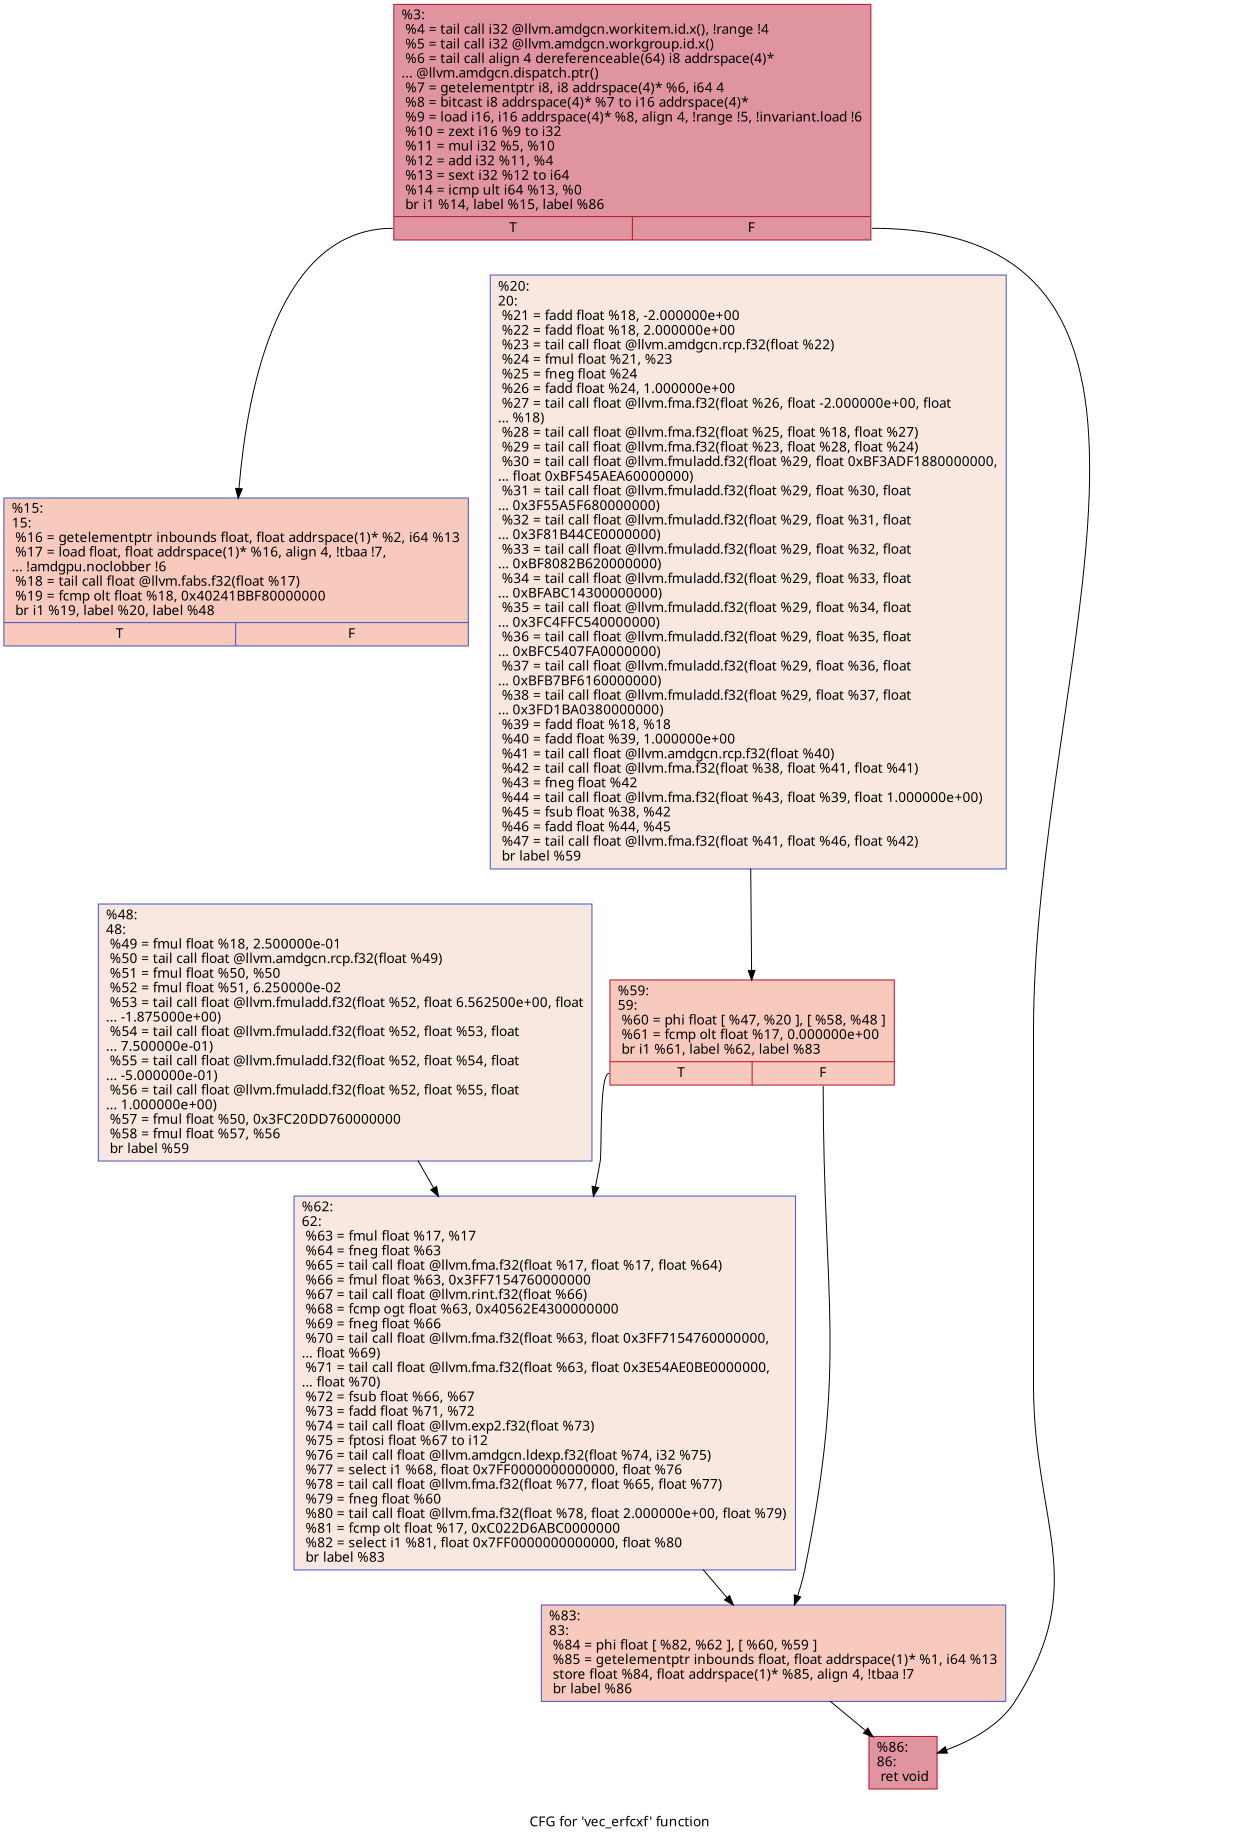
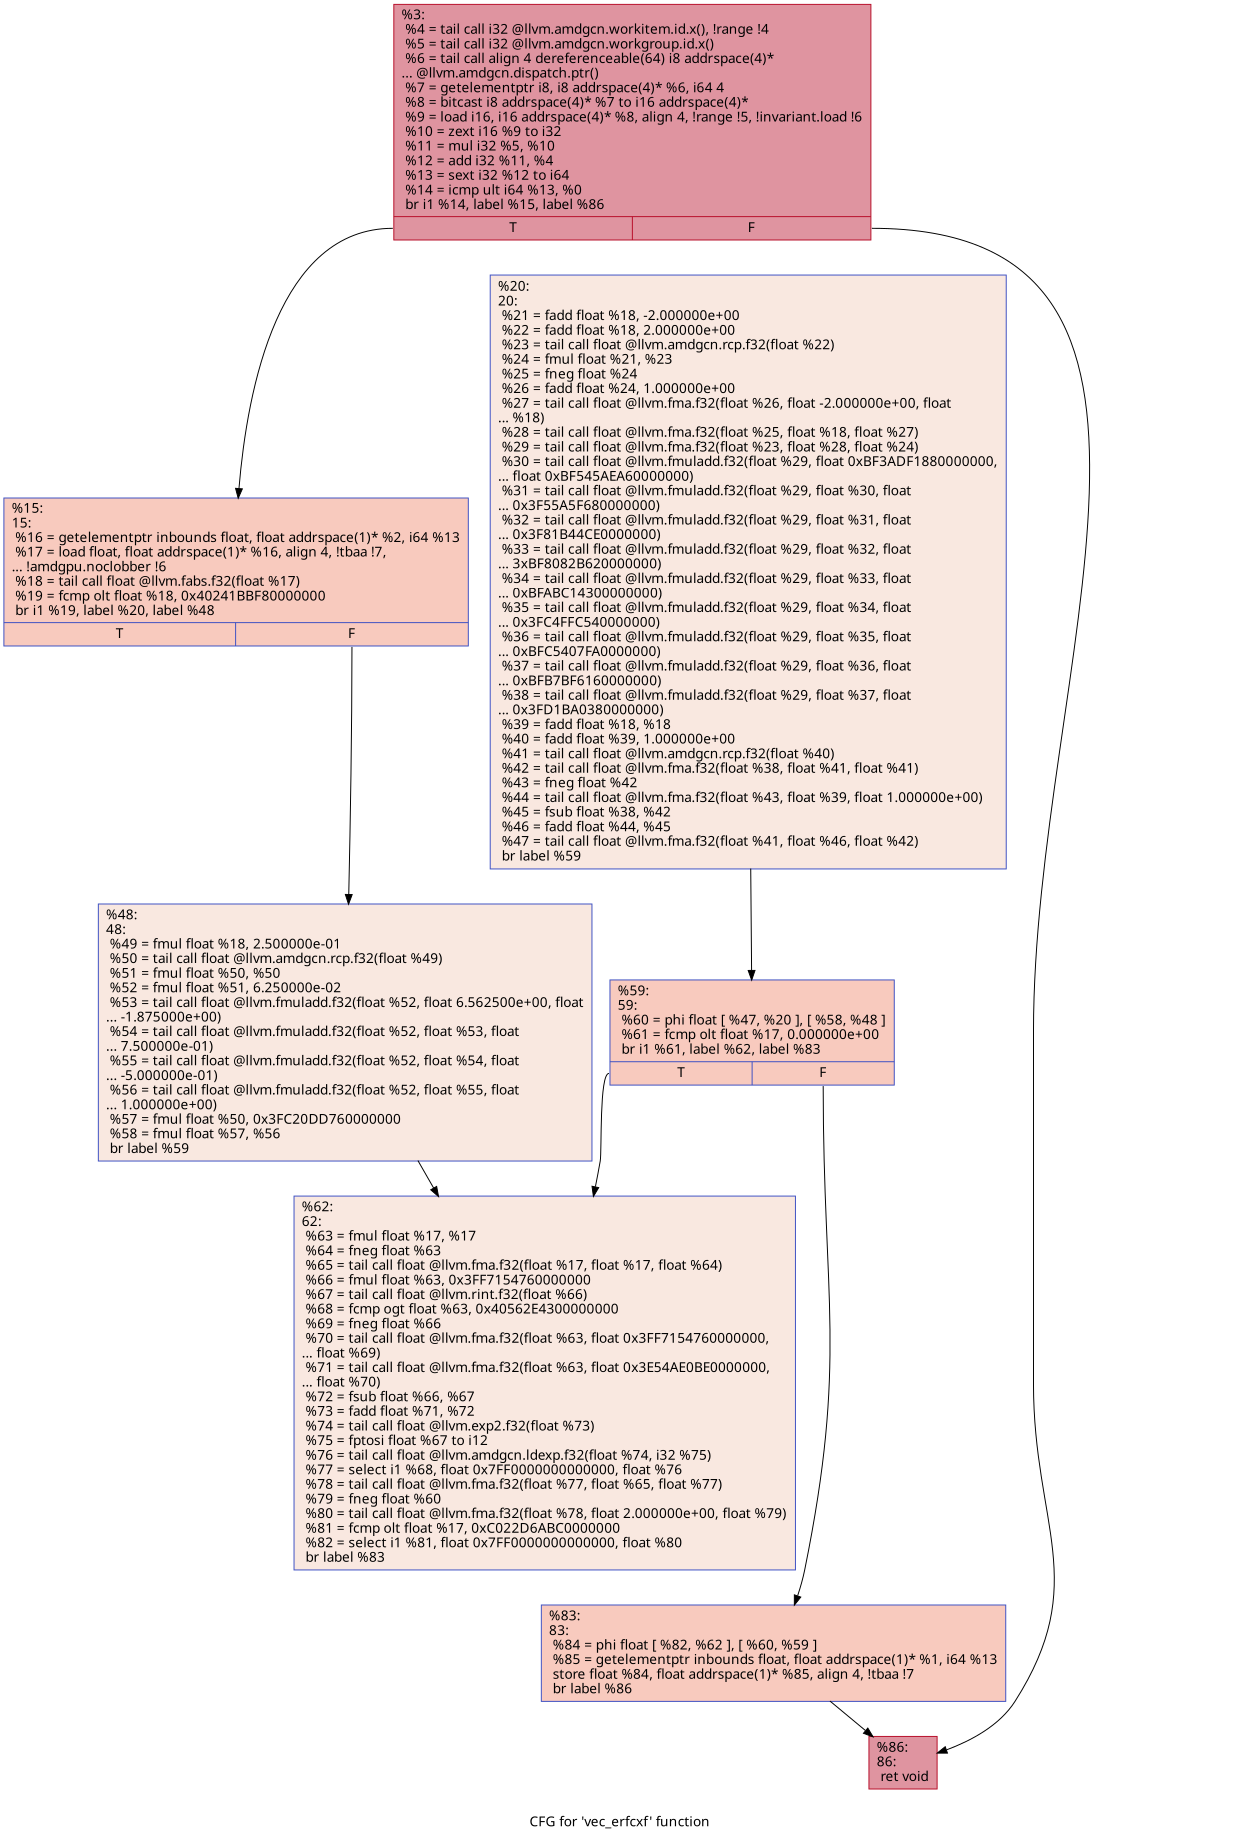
node "%20:": text "... 0xBF8082B620000000)" -> "... 3xBF8082B620000000)"
edge "%15:" -> "%48:": added
node "%59:": color #b70d28ff -> #3d50c3ff
edge "%62:" -> "%83:": removed
